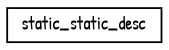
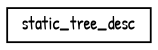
node "static_static_desc": label "static_static_desc" -> "static_tree_desc"
